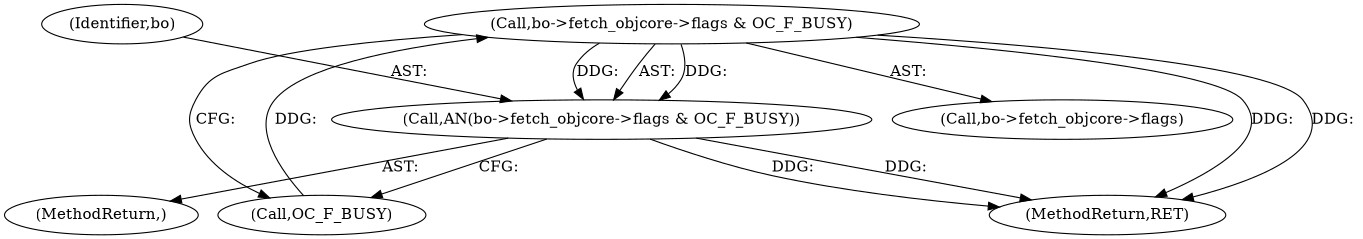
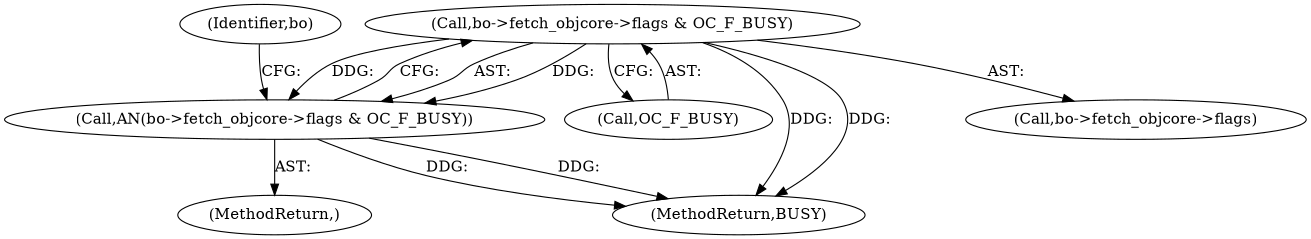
edge "(Identifier,bo)" -> "(Call,AN(bo->fetch_objcore->flags & OC_F_BUSY))": label "AST: " -> "CFG: "
edge "(Call,OC_F_BUSY)" -> "(Call,bo->fetch_objcore->flags & OC_F_BUSY)": label "DDG: " -> "AST: "
edge "(Call,AN(bo->fetch_objcore->flags & OC_F_BUSY))" -> "(Call,OC_F_BUSY)": now "(Call,AN(bo->fetch_objcore->flags & OC_F_BUSY))" -> "(Call,bo->fetch_objcore->flags & OC_F_BUSY)"
node "(MethodReturn,RET)": label "(MethodReturn,RET)" -> "(MethodReturn,BUSY)"
